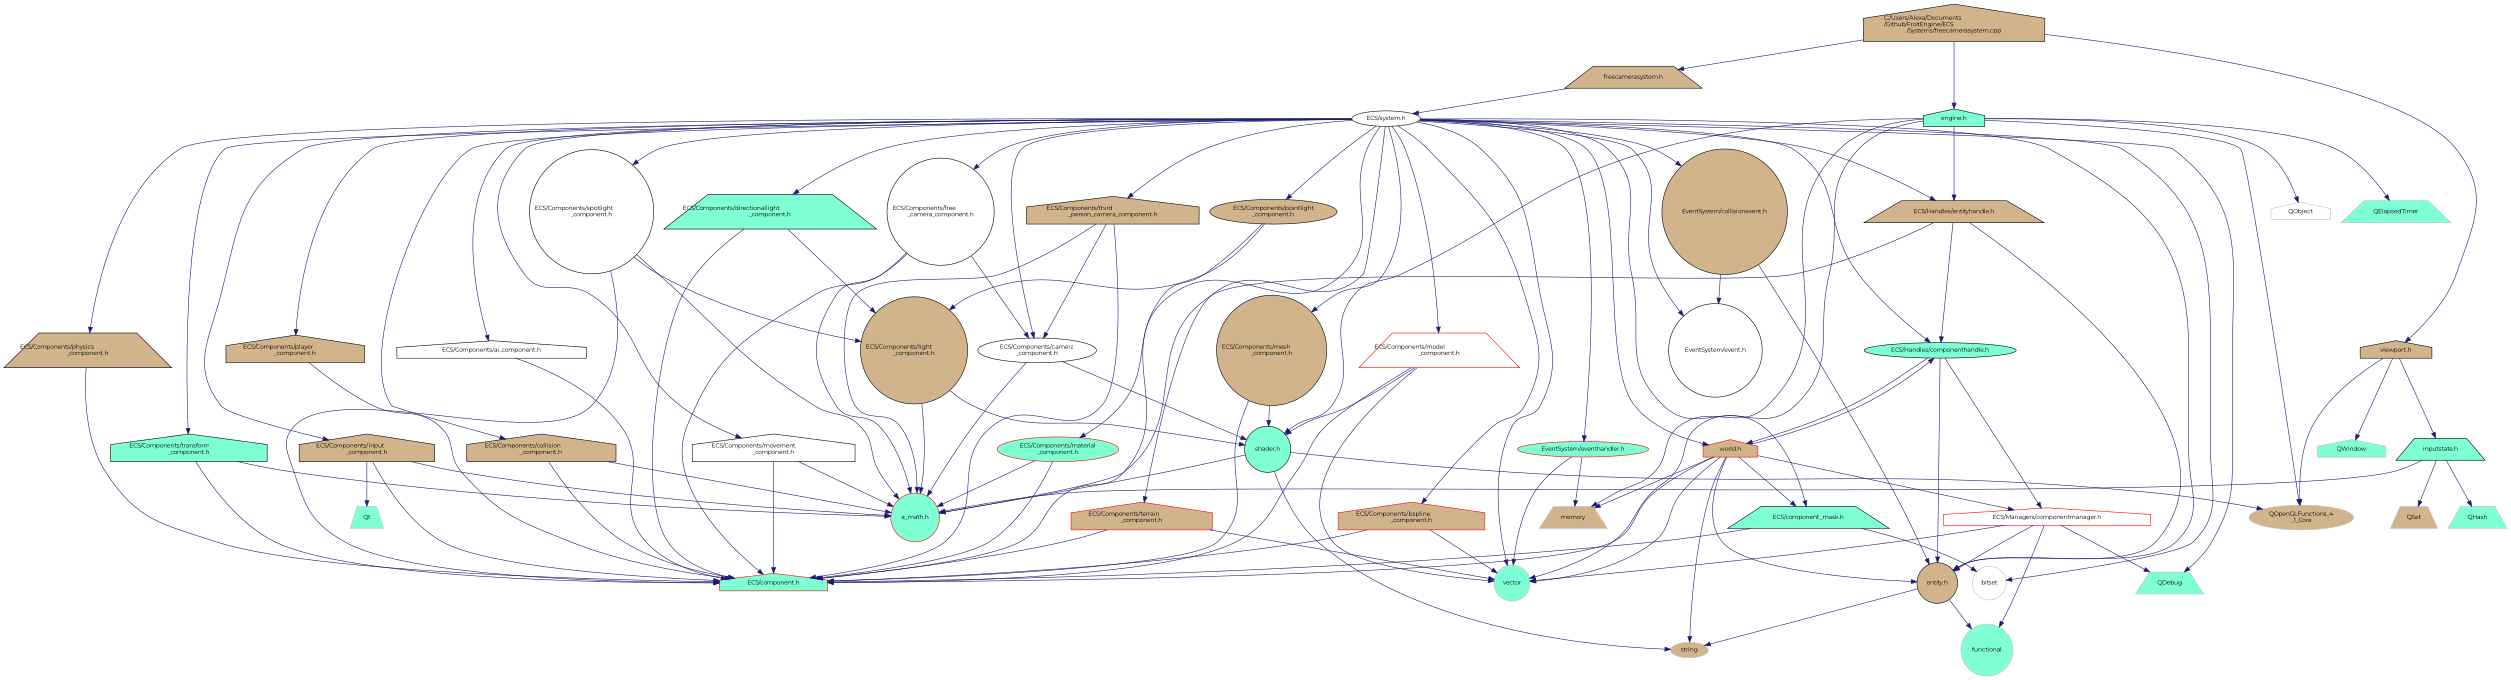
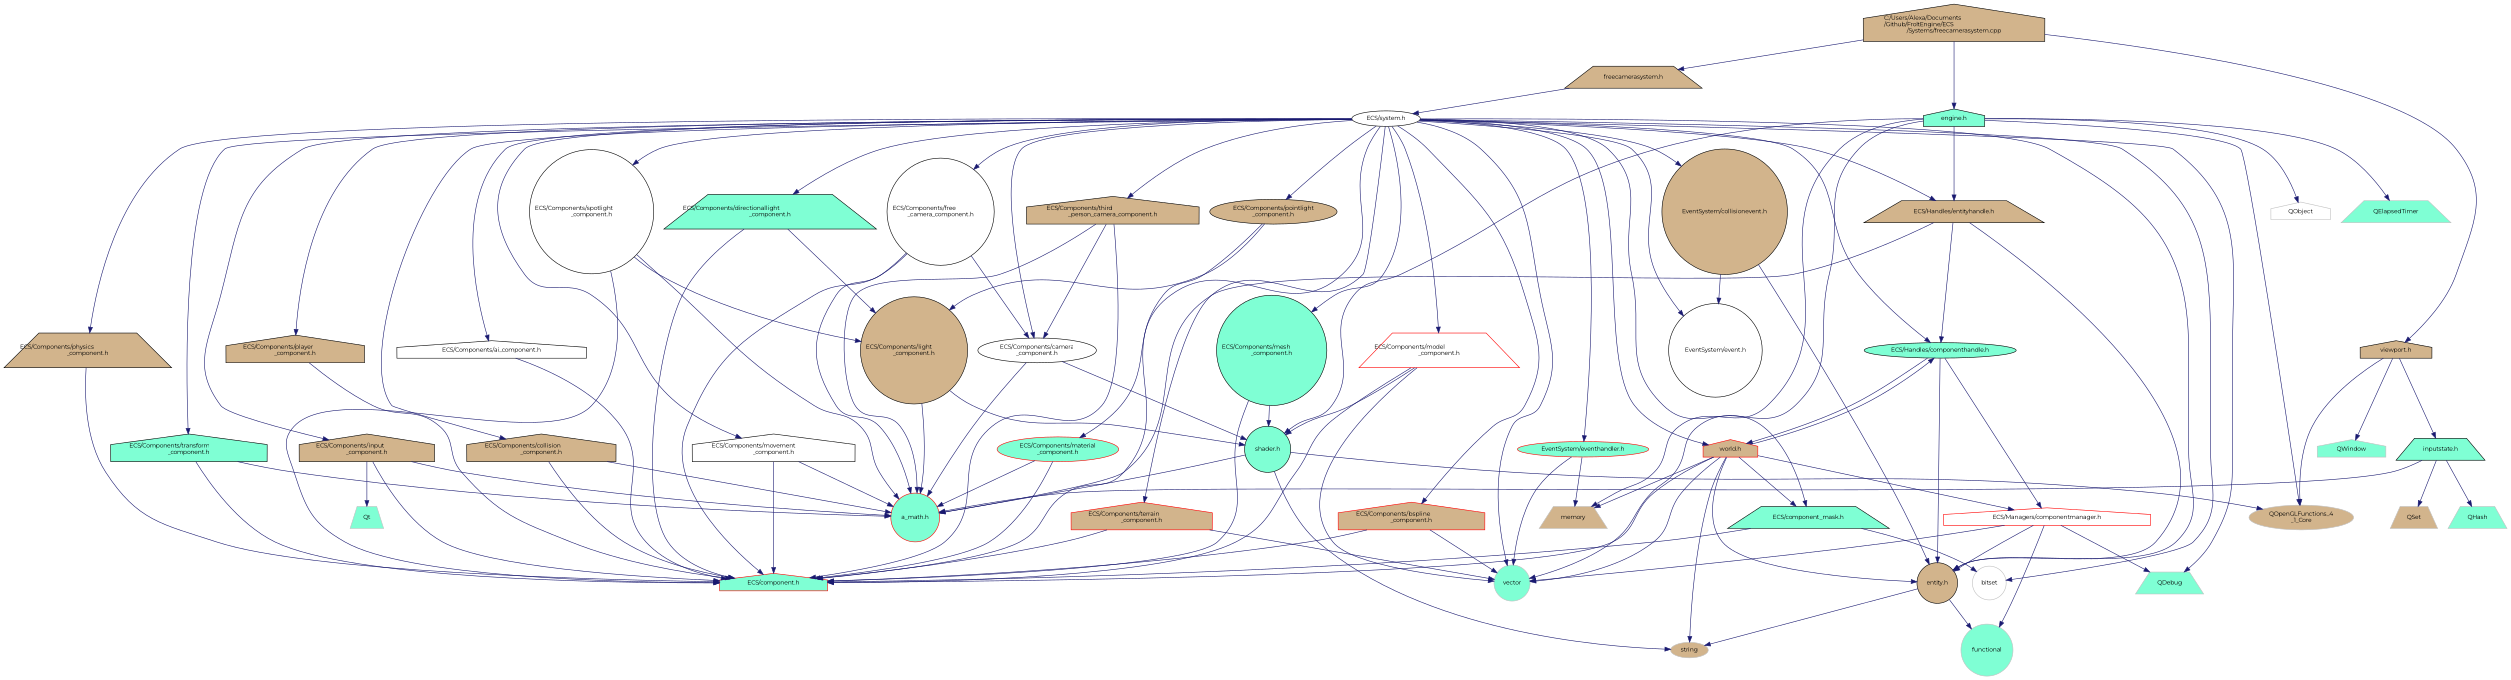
node "ECS/Components/mesh _component.h": fillcolor tan -> aquamarine
